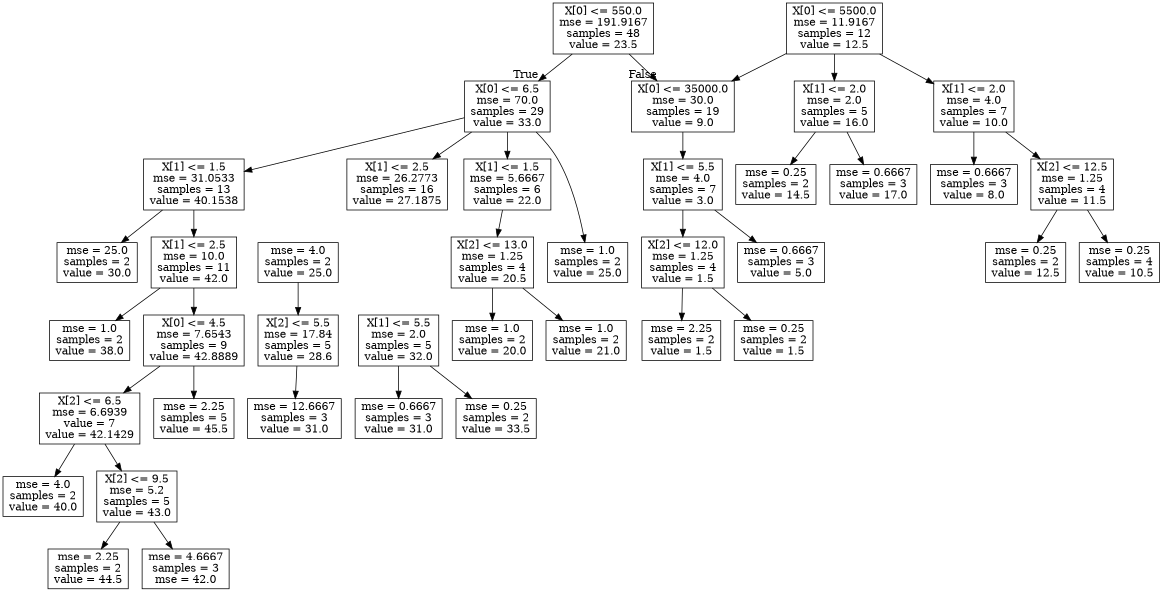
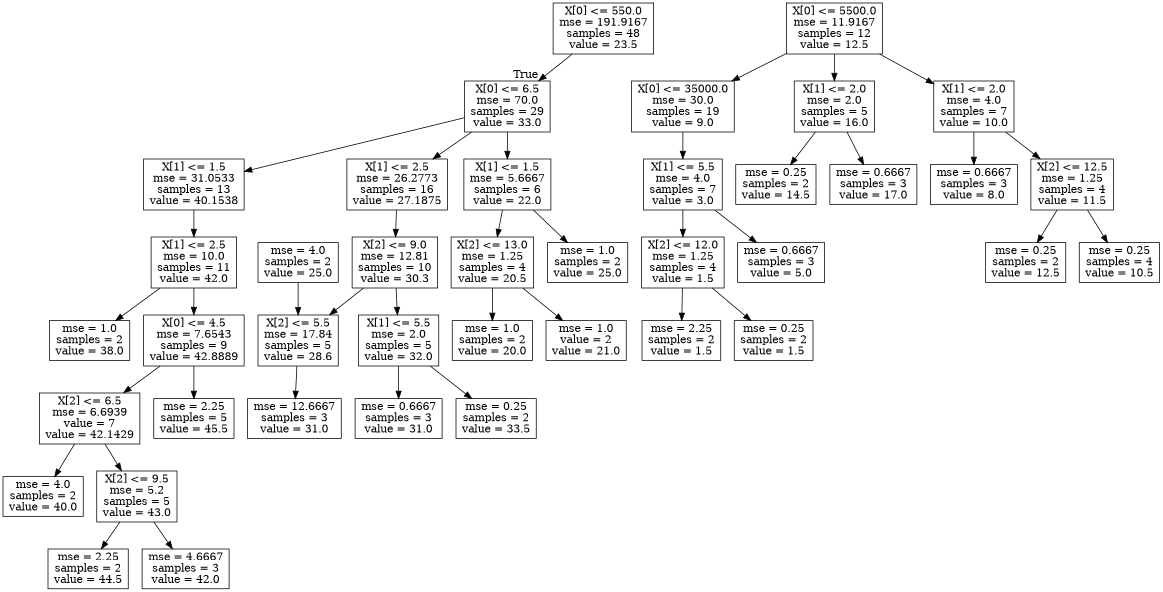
edge "X[0] <= 550.0 mse = 191.9167 samples = 48 value = 23.5" -> "X[0] <= 35000.0 mse = 30.0 samples = 19 value = 9.0": removed
edge "X[0] <= 6.5 mse = 70.0 samples = 29 value = 33.0" -> "mse = 1.0 samples = 2 value = 25.0": now "X[1] <= 1.5 mse = 5.6667 samples = 6 value = 22.0" -> "mse = 1.0 samples = 2 value = 25.0"
node "mse = 25.0 samples = 2 value = 30.0": removed
node "X[2] <= 9.0 mse = 12.81 samples = 10 value = 30.3": added
node "mse = 1.0 samples = 2 value = 21.0": label "mse = 1.0 samples = 2 value = 21.0" -> "mse = 1.0 value = 2 value = 21.0"
node "mse = 4.6667 samples = 3 mse = 42.0": label "mse = 4.6667 samples = 3 mse = 42.0" -> "mse = 4.6667 samples = 3 value = 42.0"
